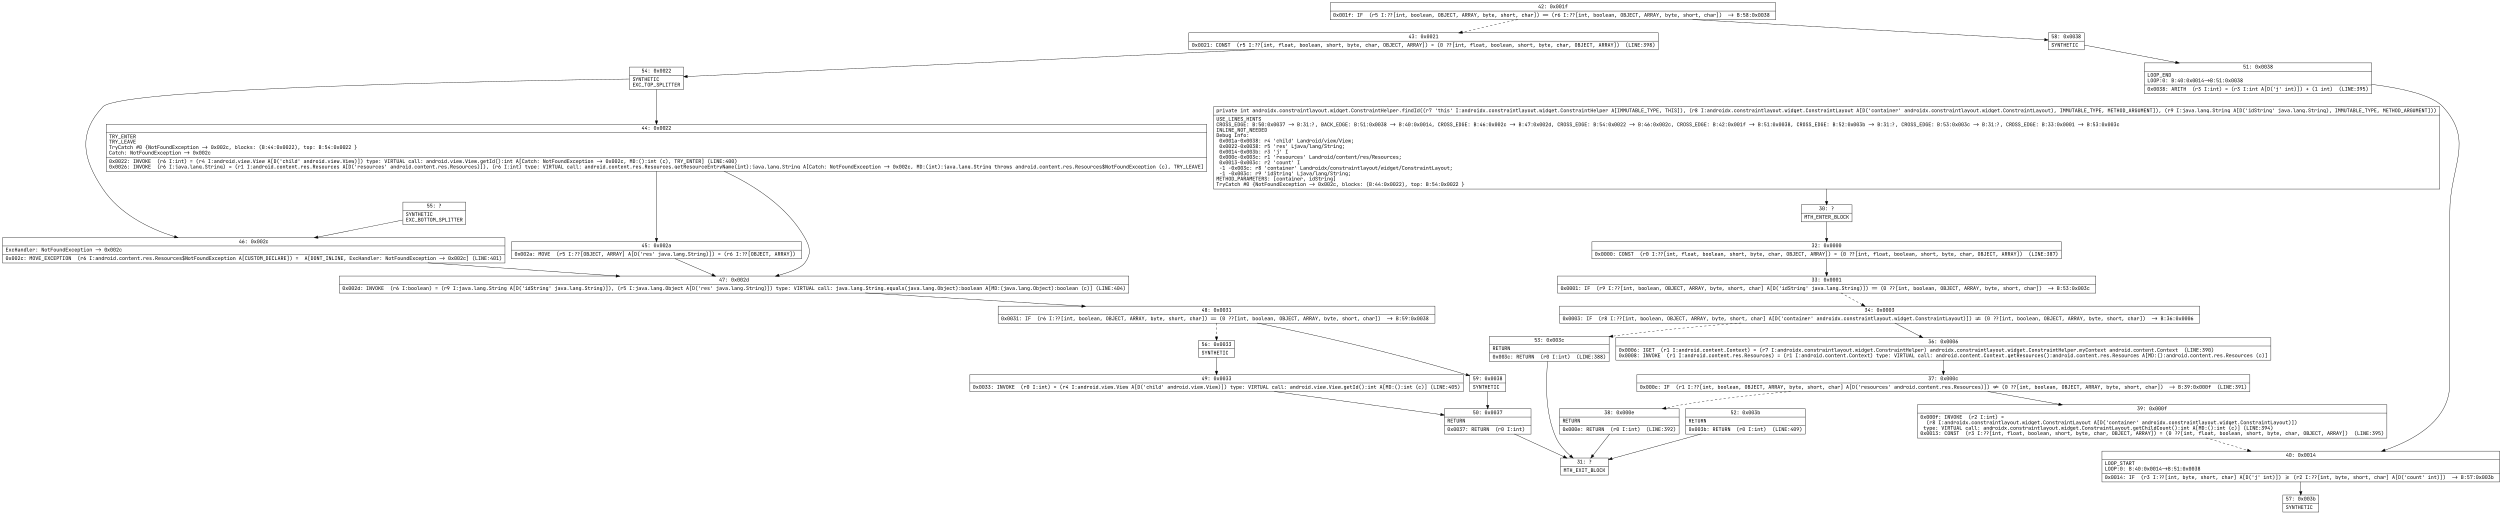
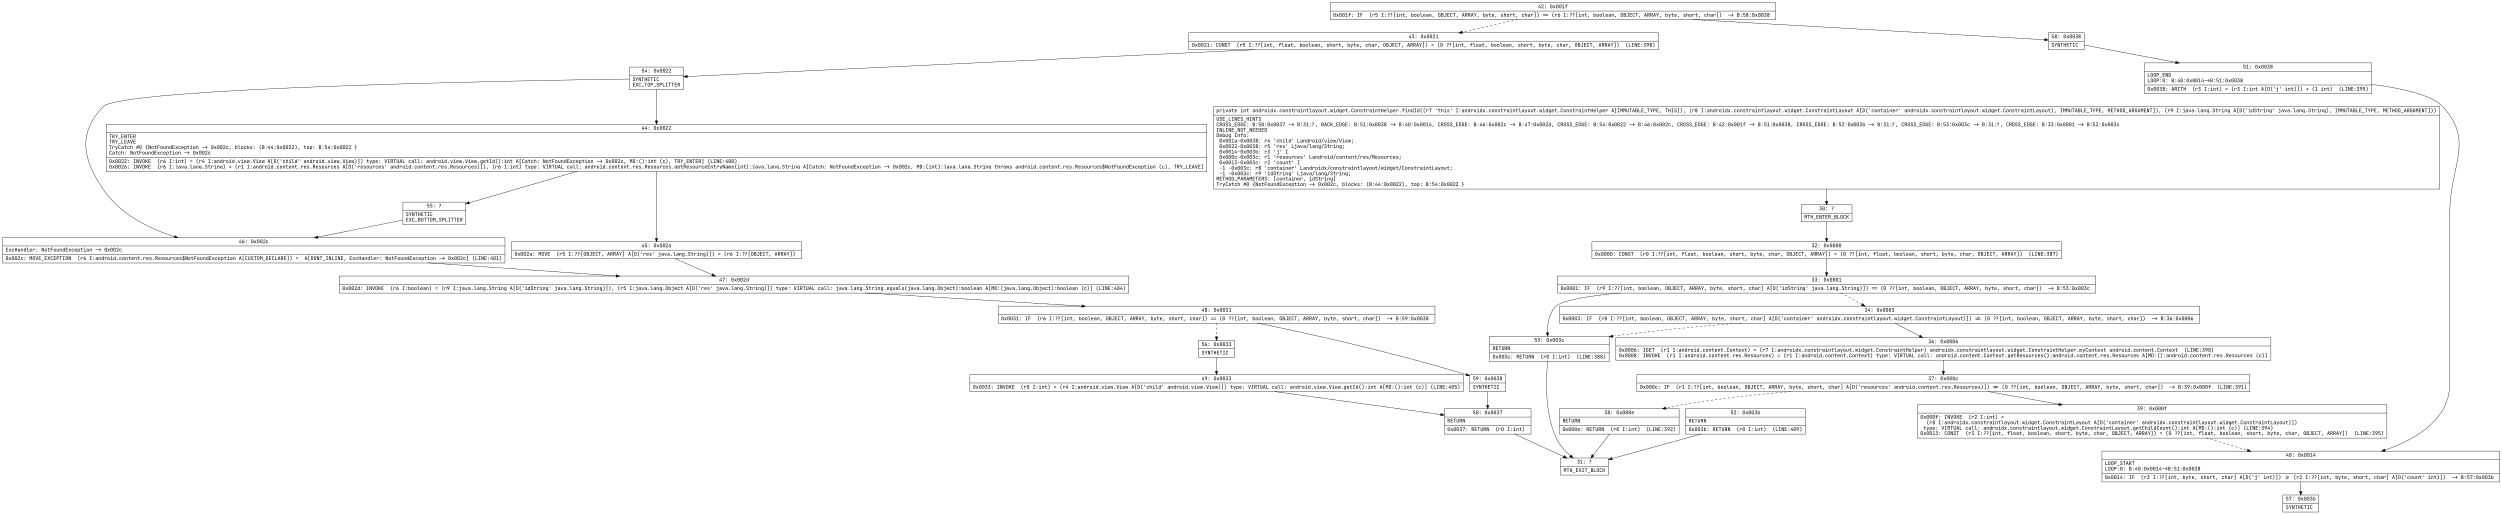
edge "44: 0x0022" -> "47: 0x002d": now "44: 0x0022" -> "55: ?"
edge "33: 0x0001" -> "53: 0x003c": added
